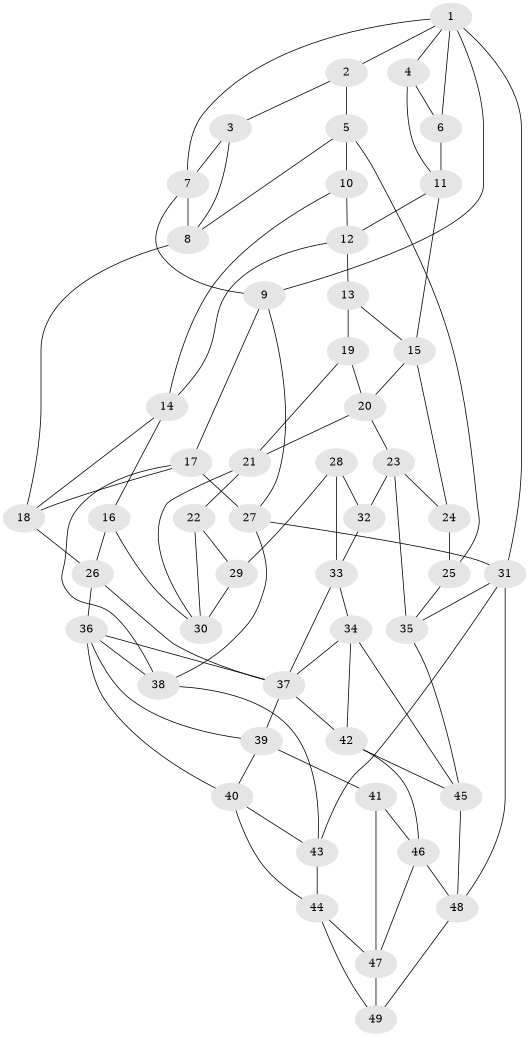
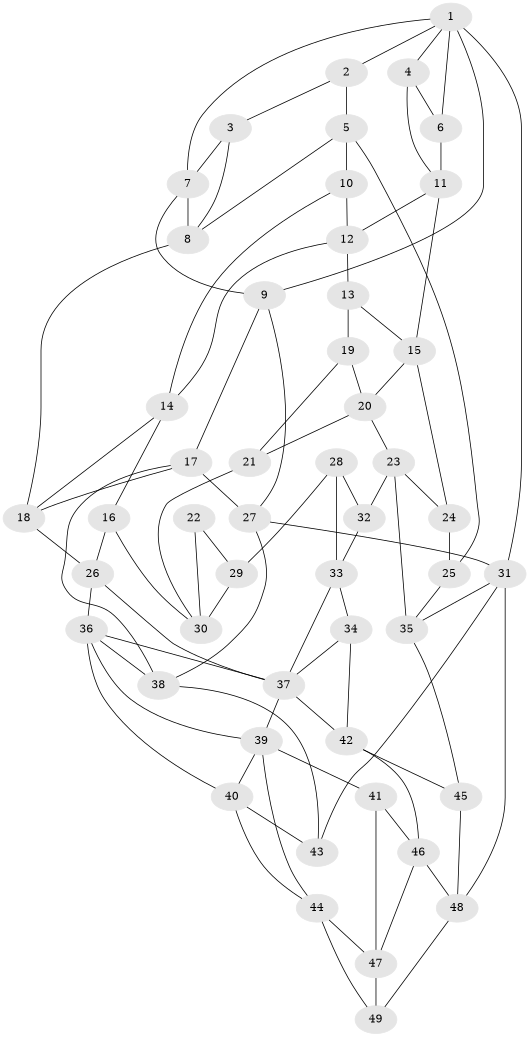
edge "21" -- "22": removed
edge "34" -- "45": removed
edge "43" -- "44": now "39" -- "44"
